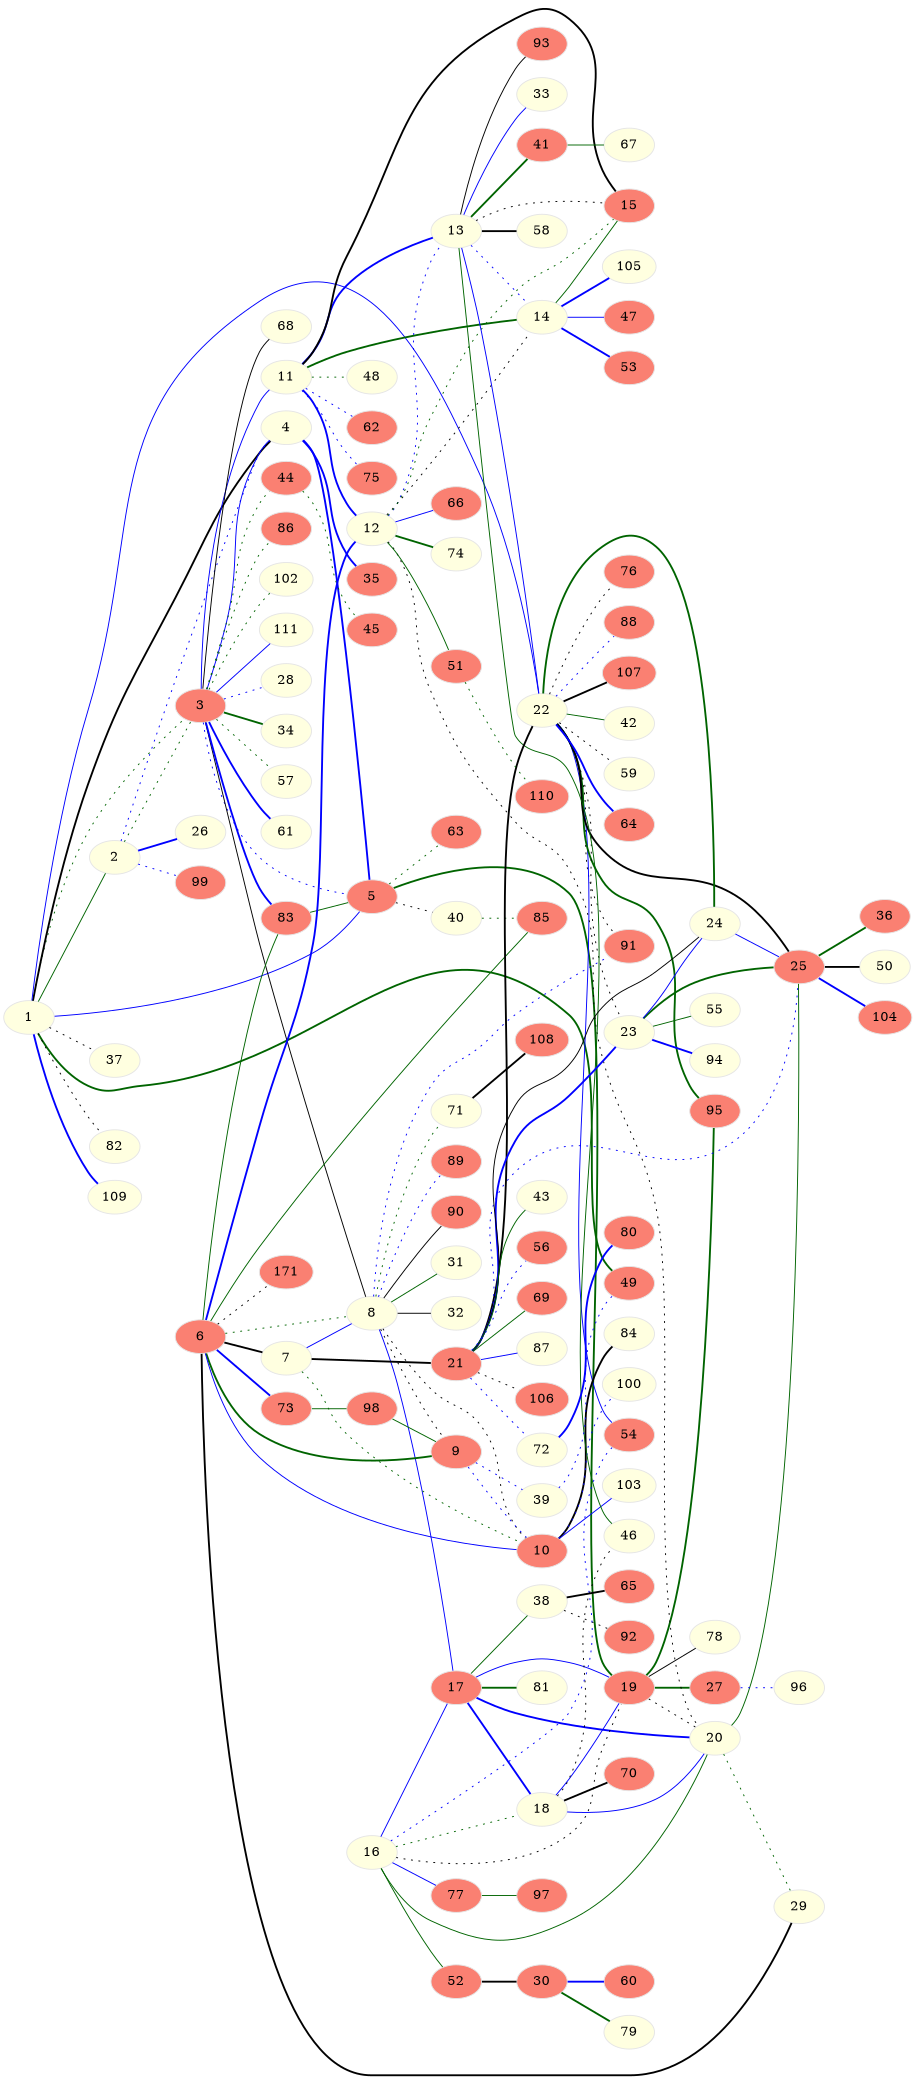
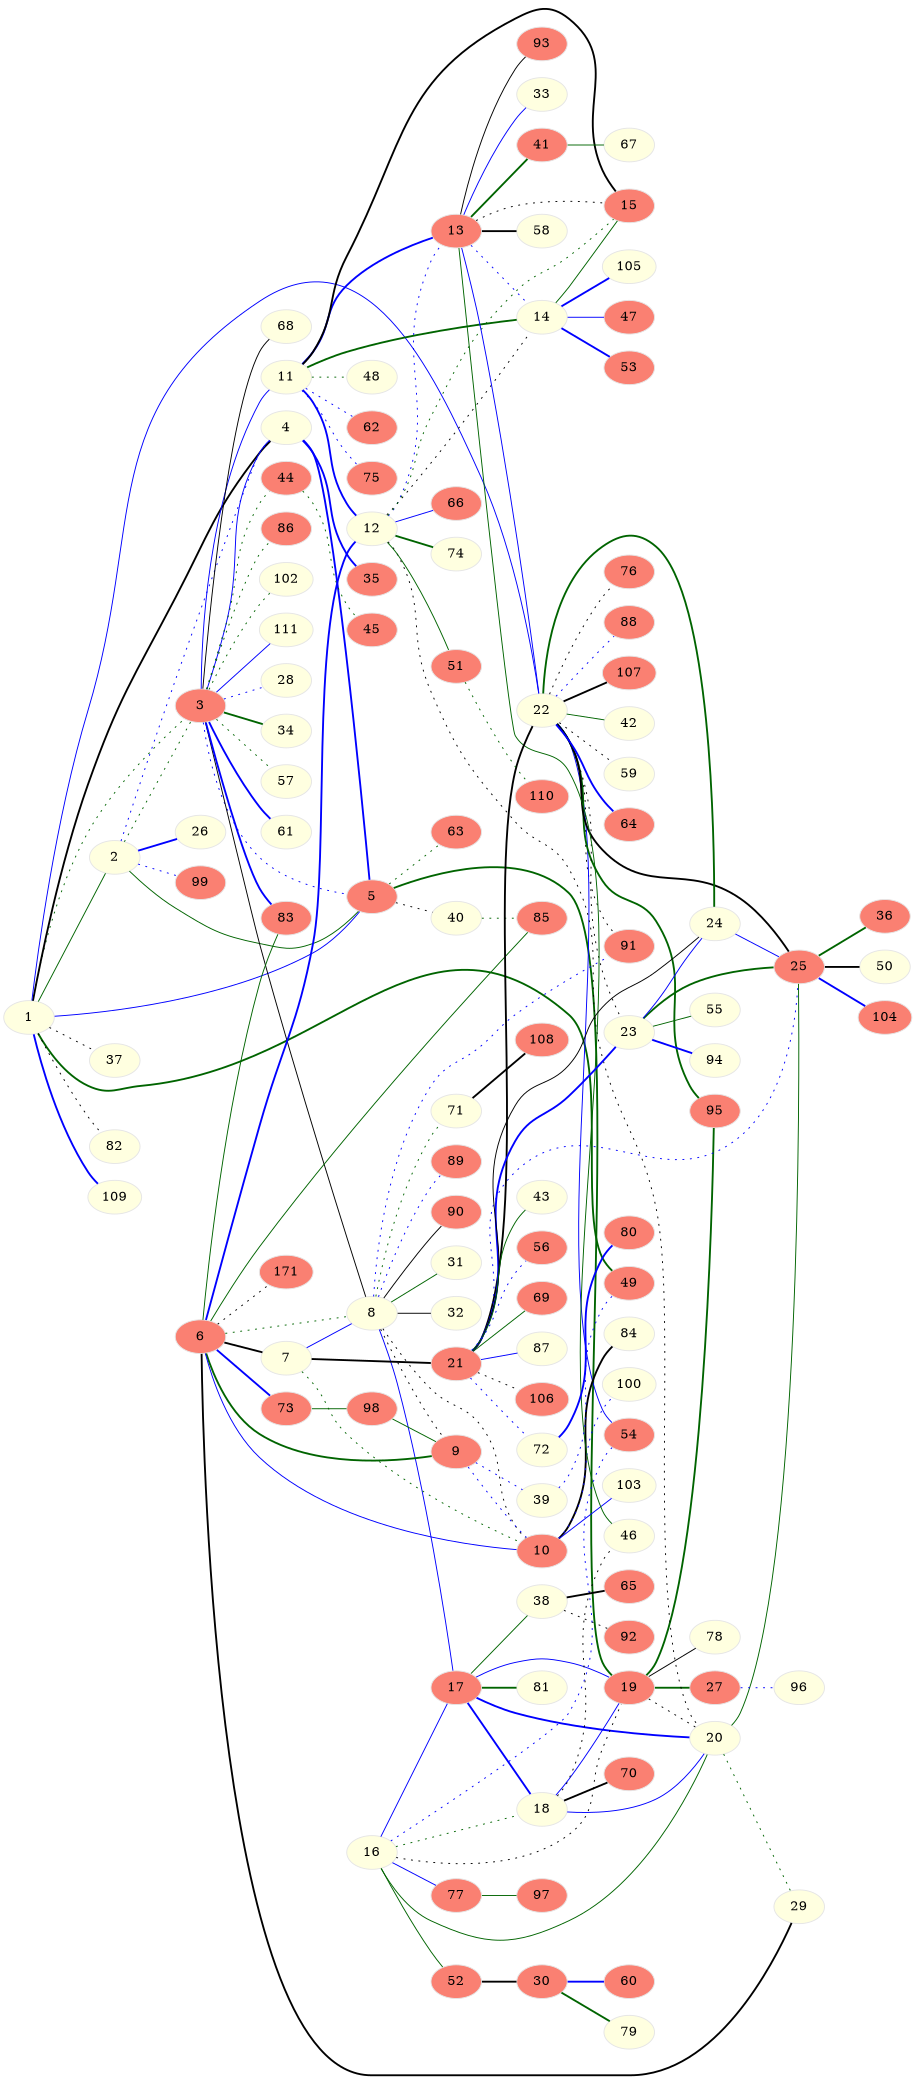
node "13": fillcolor lightyellow -> salmon
edge "5" -- "83": now "5" -- "2"
